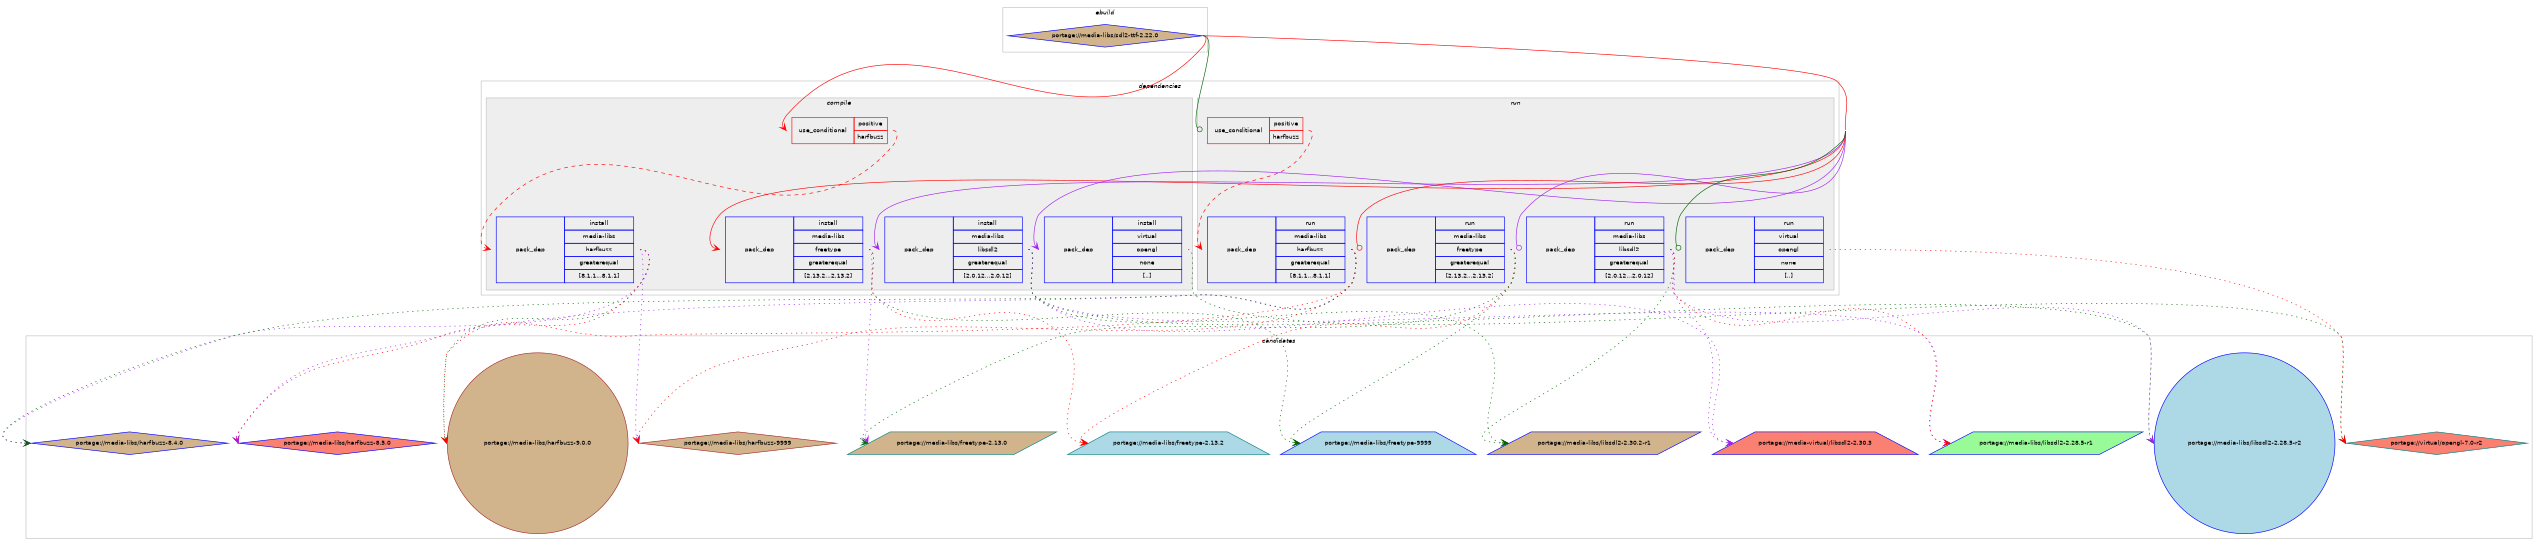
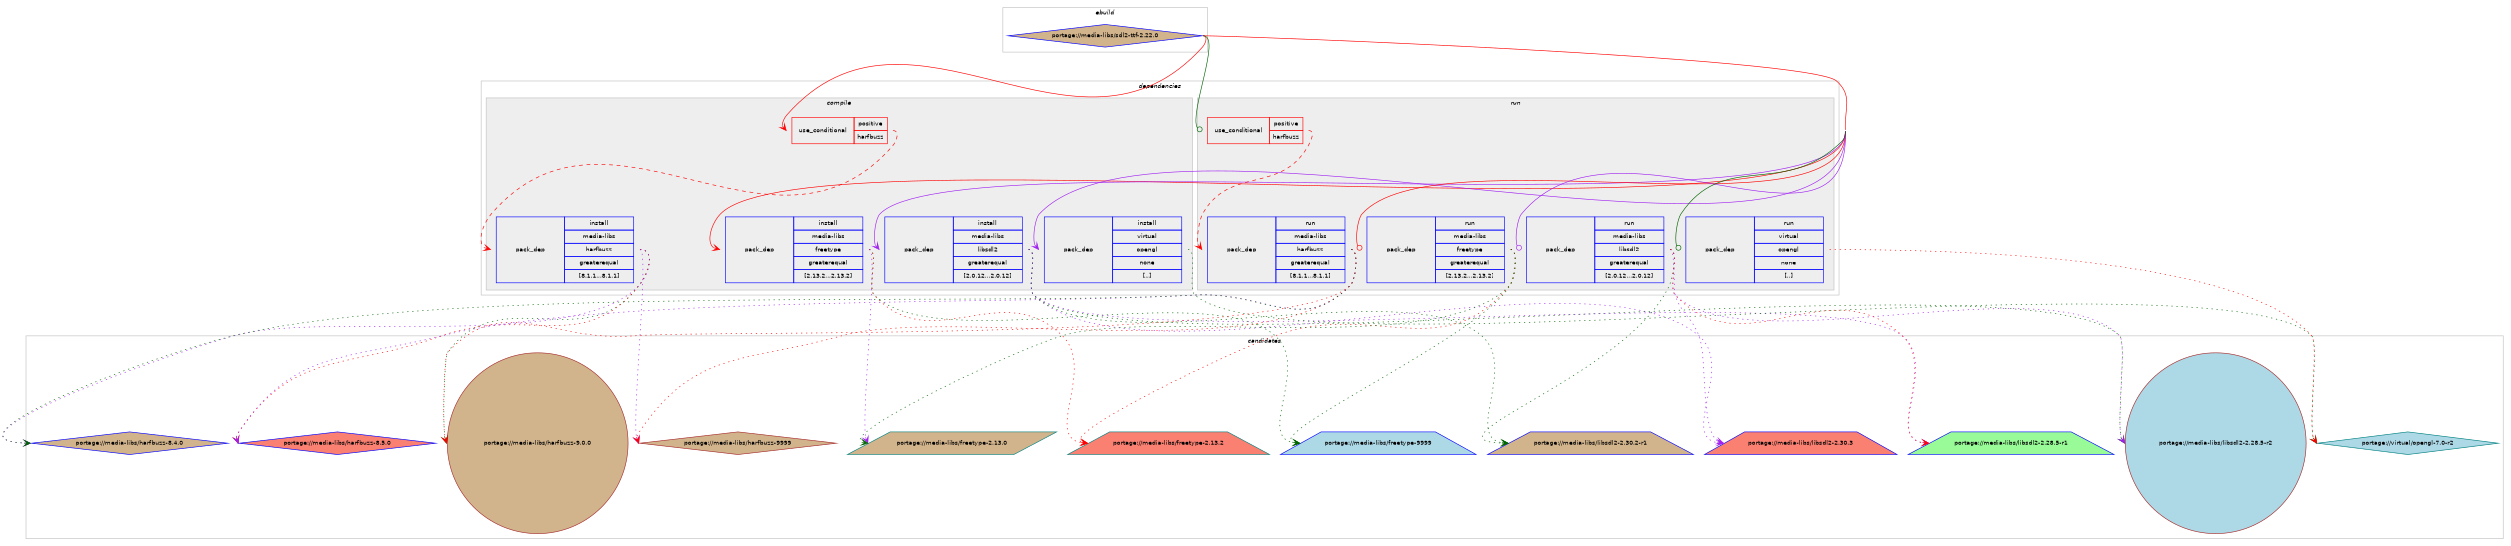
node "portage://media-libs/freetype-2.13.2": fillcolor lightblue -> salmon
node "portage://media-libs/libsdl2-2.30.2-r1": shape parallelogram -> trapezium
node "portage://media-virtual/libsdl2-2.30.3": label "portage://media-virtual/libsdl2-2.30.3" -> "portage://media-libs/libsdl2-2.30.3"
node "portage://media-libs/libsdl2-2.28.5-r1": shape parallelogram -> trapezium
node "portage://media-libs/libsdl2-2.28.5-r2": color blue -> brown
node "portage://virtual/opengl-7.0-r2": fillcolor salmon -> lightblue
